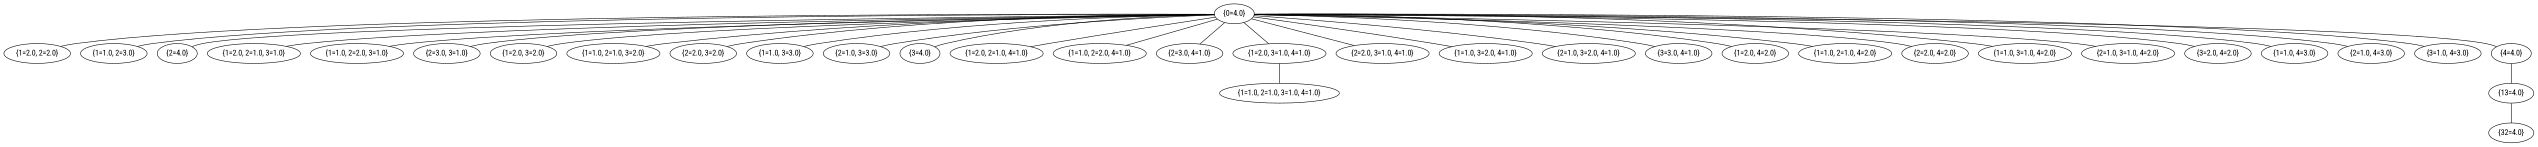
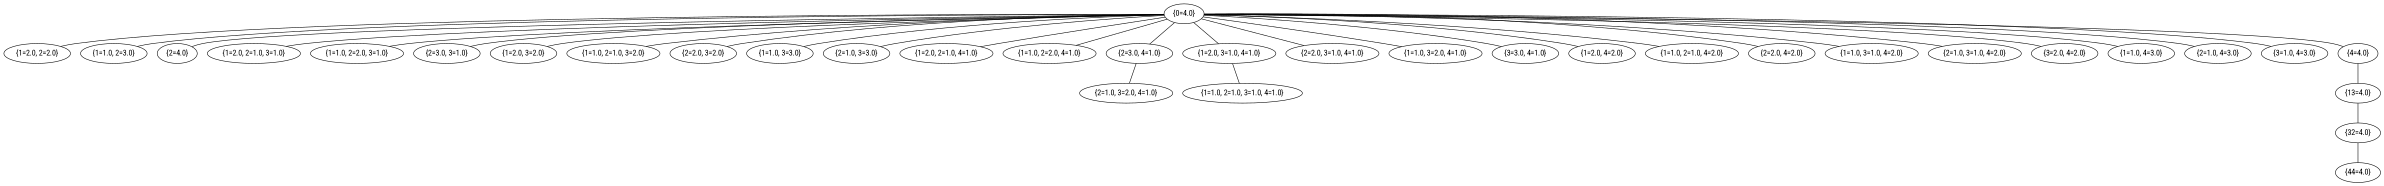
edge "{0=4.0}" -- "{2=1.0, 3=2.0, 4=1.0}": now "{2=3.0, 4=1.0}" -- "{2=1.0, 3=2.0, 4=1.0}"
node "{3=4.0}": removed
node "{44=4.0}": added
